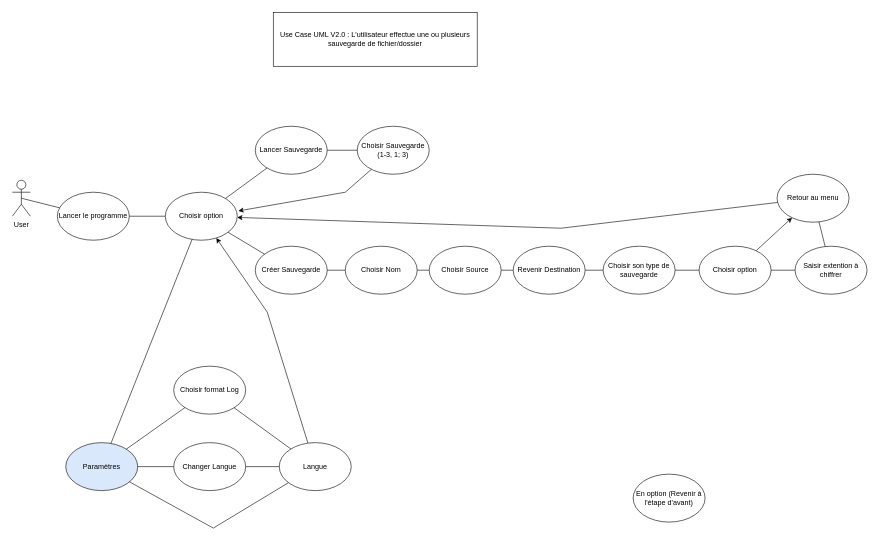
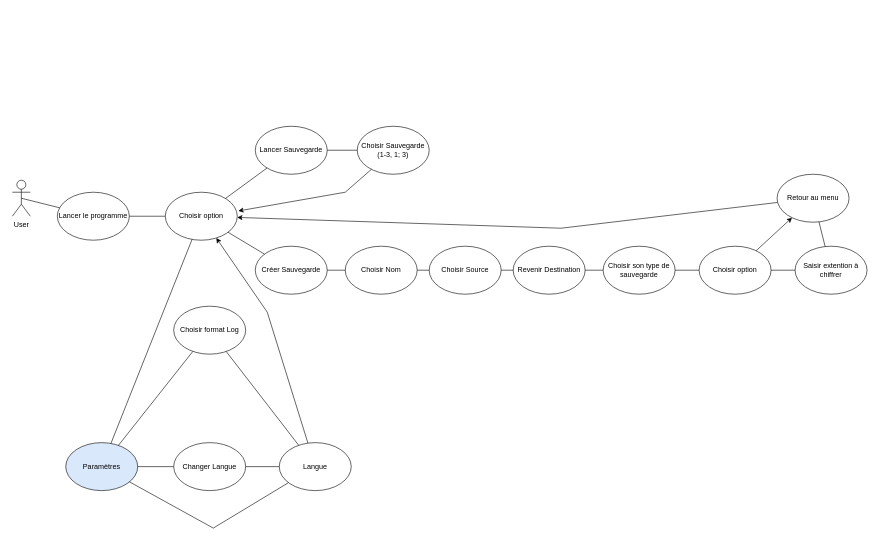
node "Use Case UML V2.0 : L'utilisateur effectue une ou plusieurs sauvegarde de fichier/dossier": removed
node "Choisir format Log": moved (210, 390) -> (210, 330)
node "En option (Revenir à l'étape d'avant)": removed
